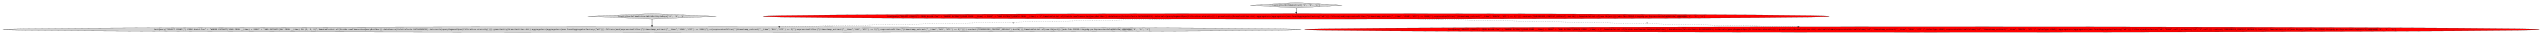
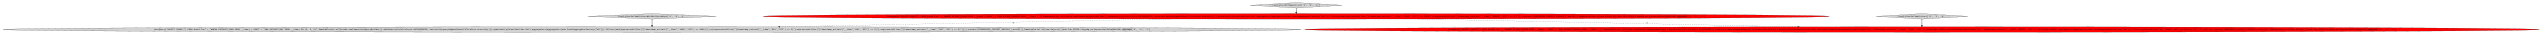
node "testFilterOnTimeExtract['0', '1', '0']": added
